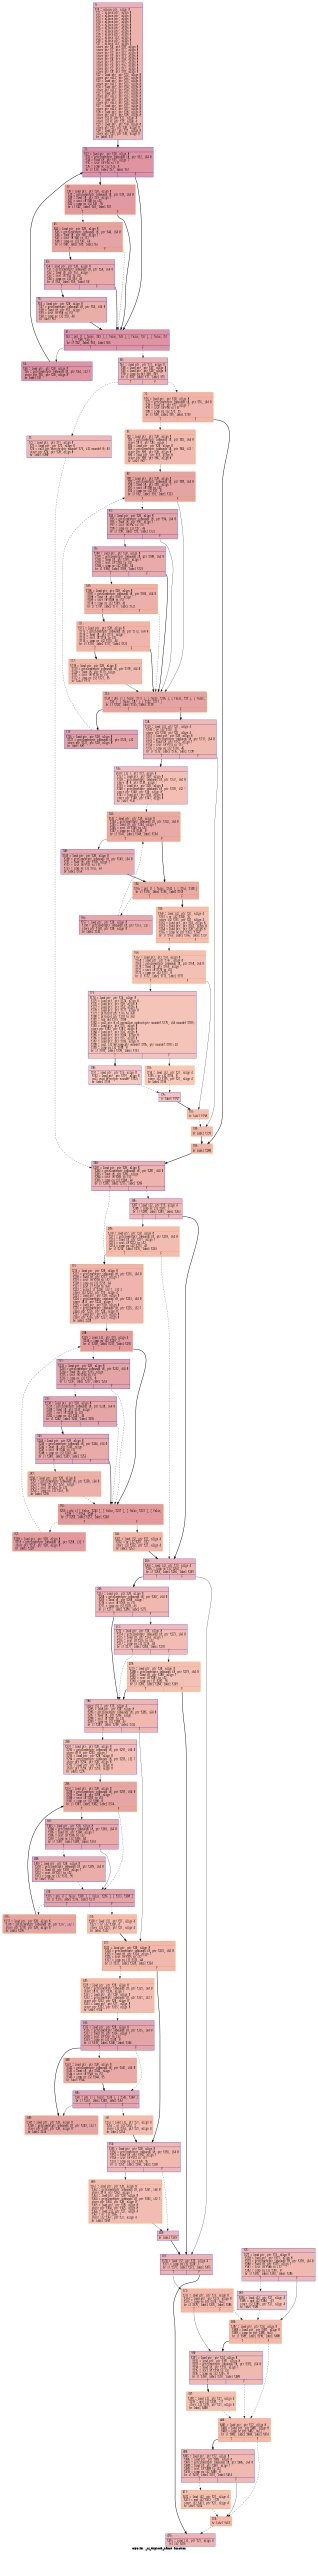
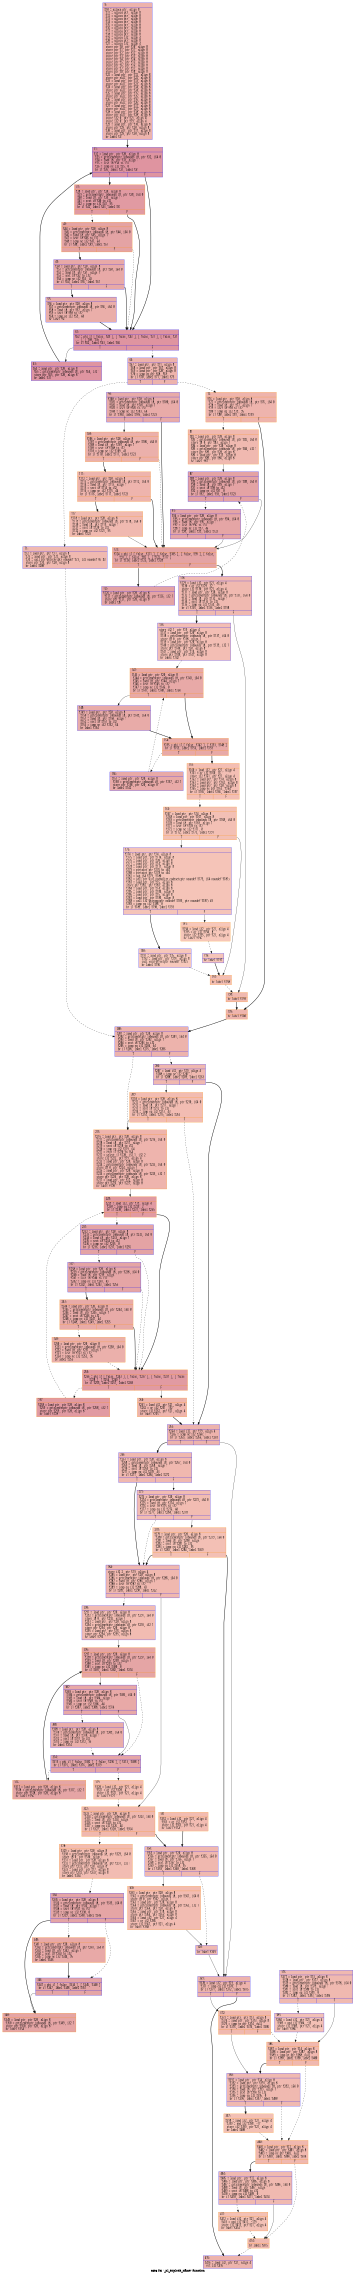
node "87:": color darkorange -> blue
edge "93:" -> "99:": removed
edge "190:" -> "196:": now "190:" -> "197:"
node "243:": color blue -> darkorange
edge "319:" -> "322:": style bold -> dashed
edge "346:" -> "351:": removed
edge "368:" -> "369:": style bold -> solid
